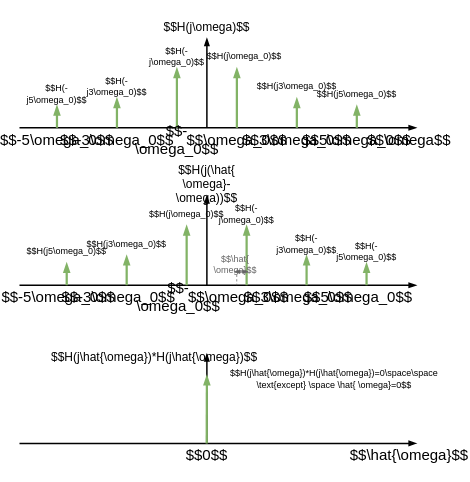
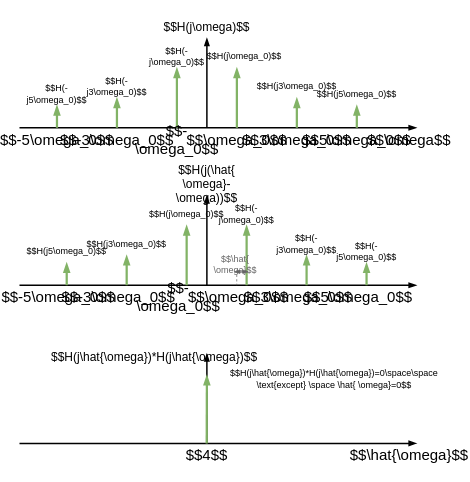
node "$$0$$": label "$$0$$" -> "$$4$$"
